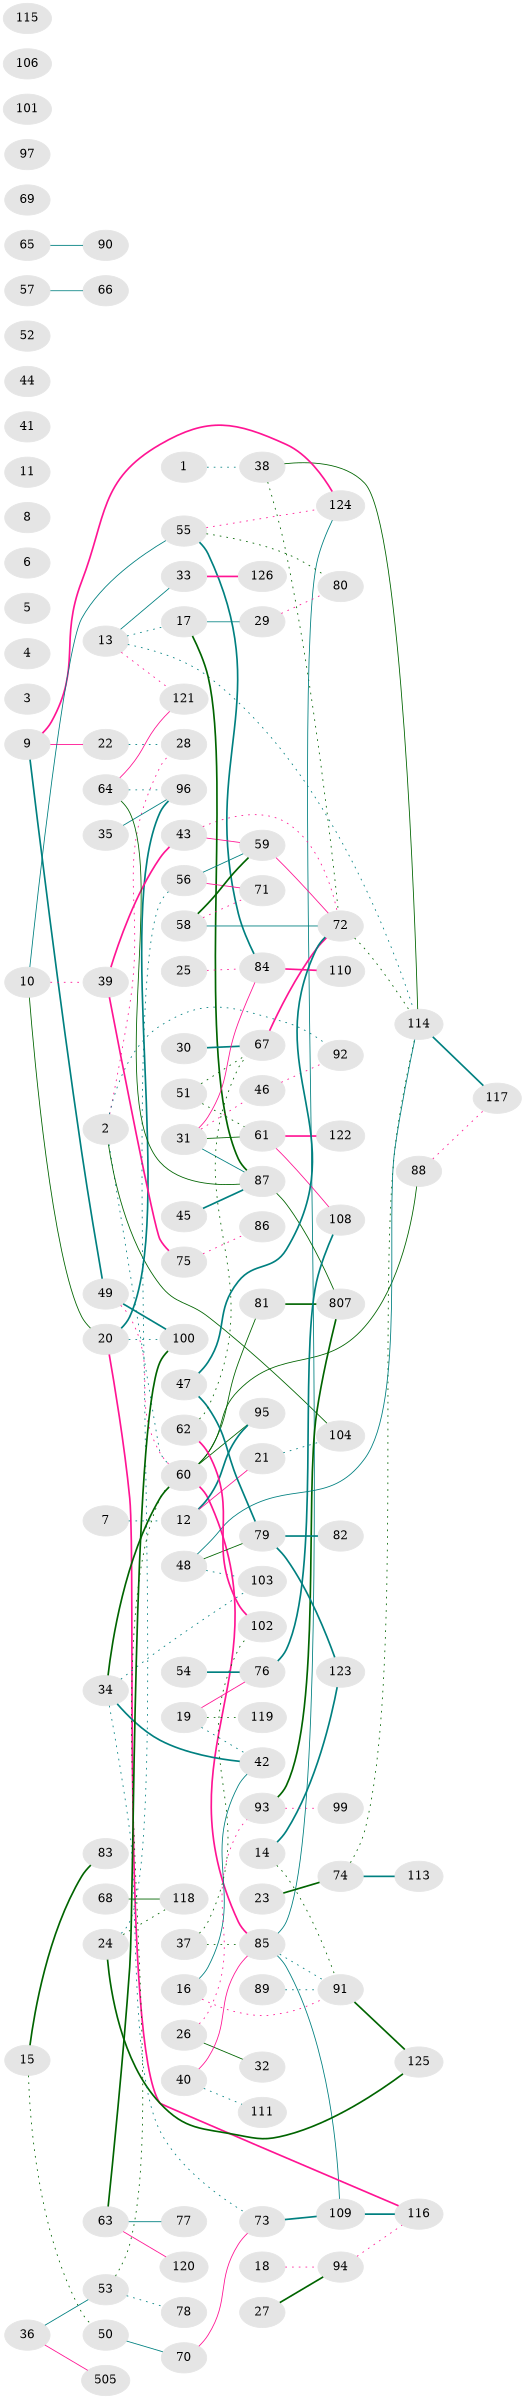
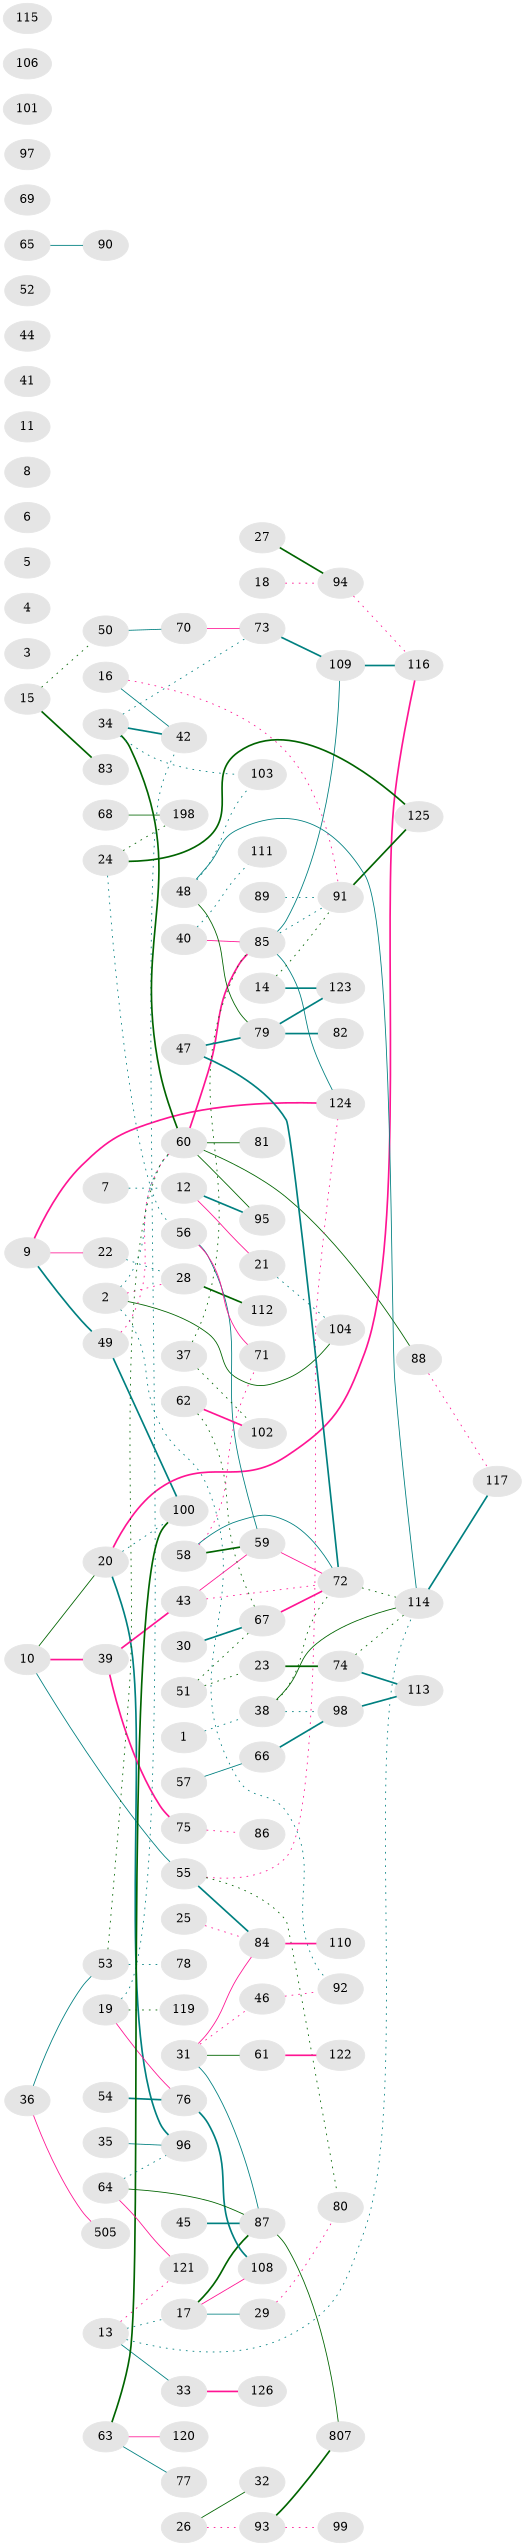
edge "10" -- "39": style dotted -> bold
edge "51" -- "61": now "51" -- "23"
edge "61" -- "108": now "17" -- "108"
edge "81" -- "807": removed
node "112": added
node "98": added
node "118": label "118" -> "198"
